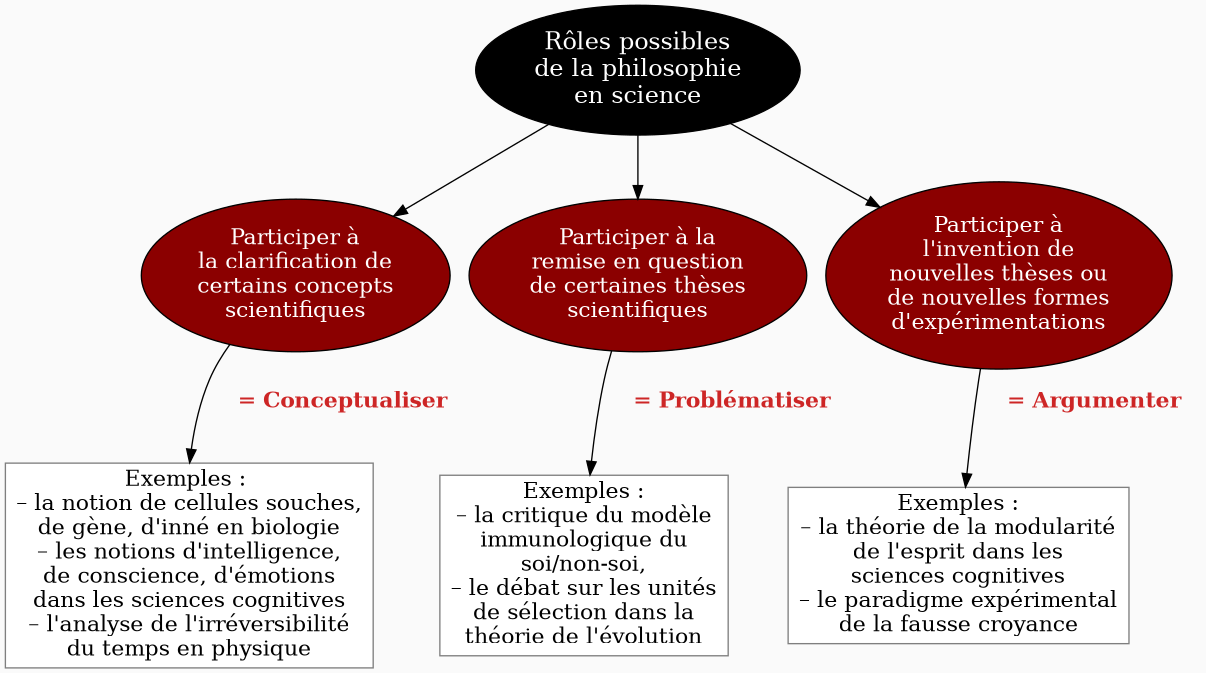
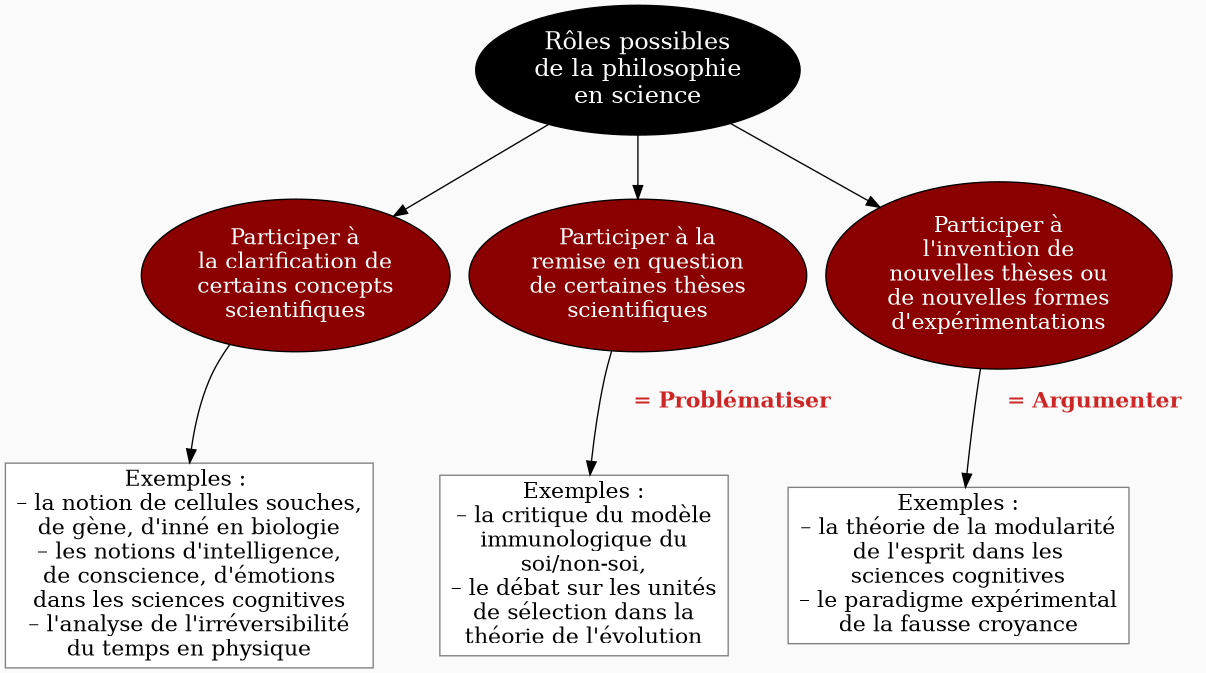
node "= Conceptualiser": removed
